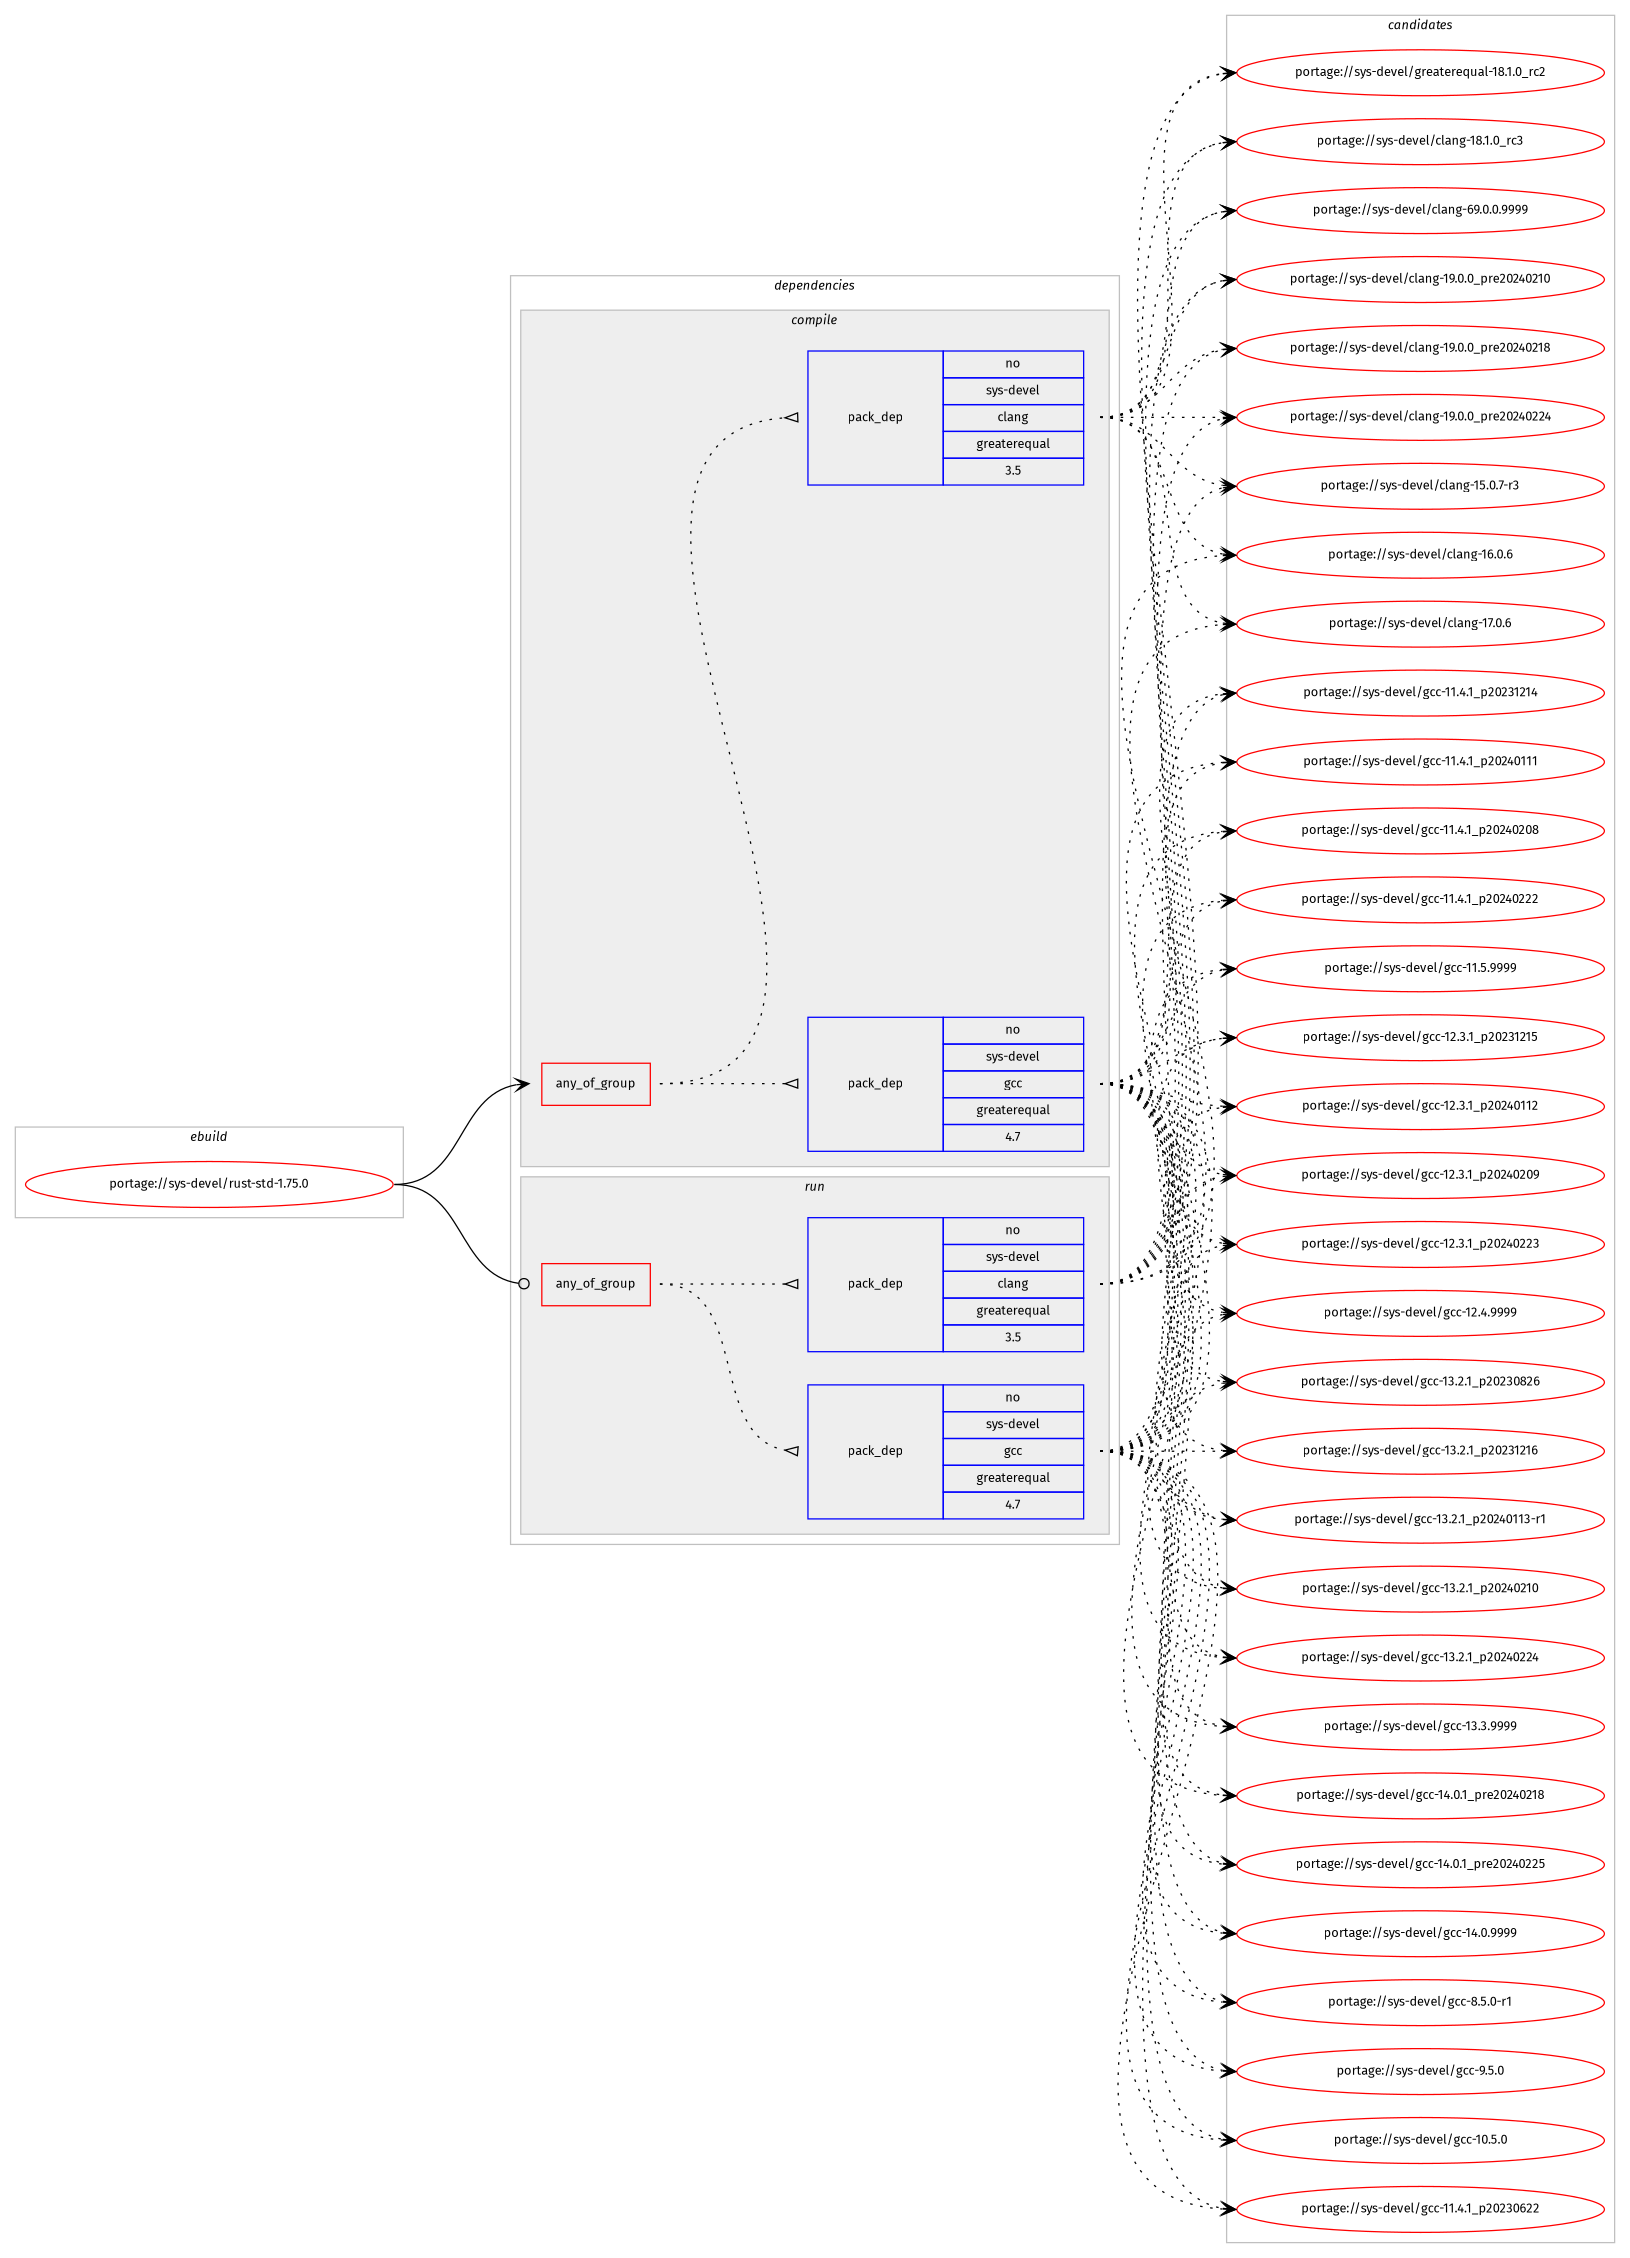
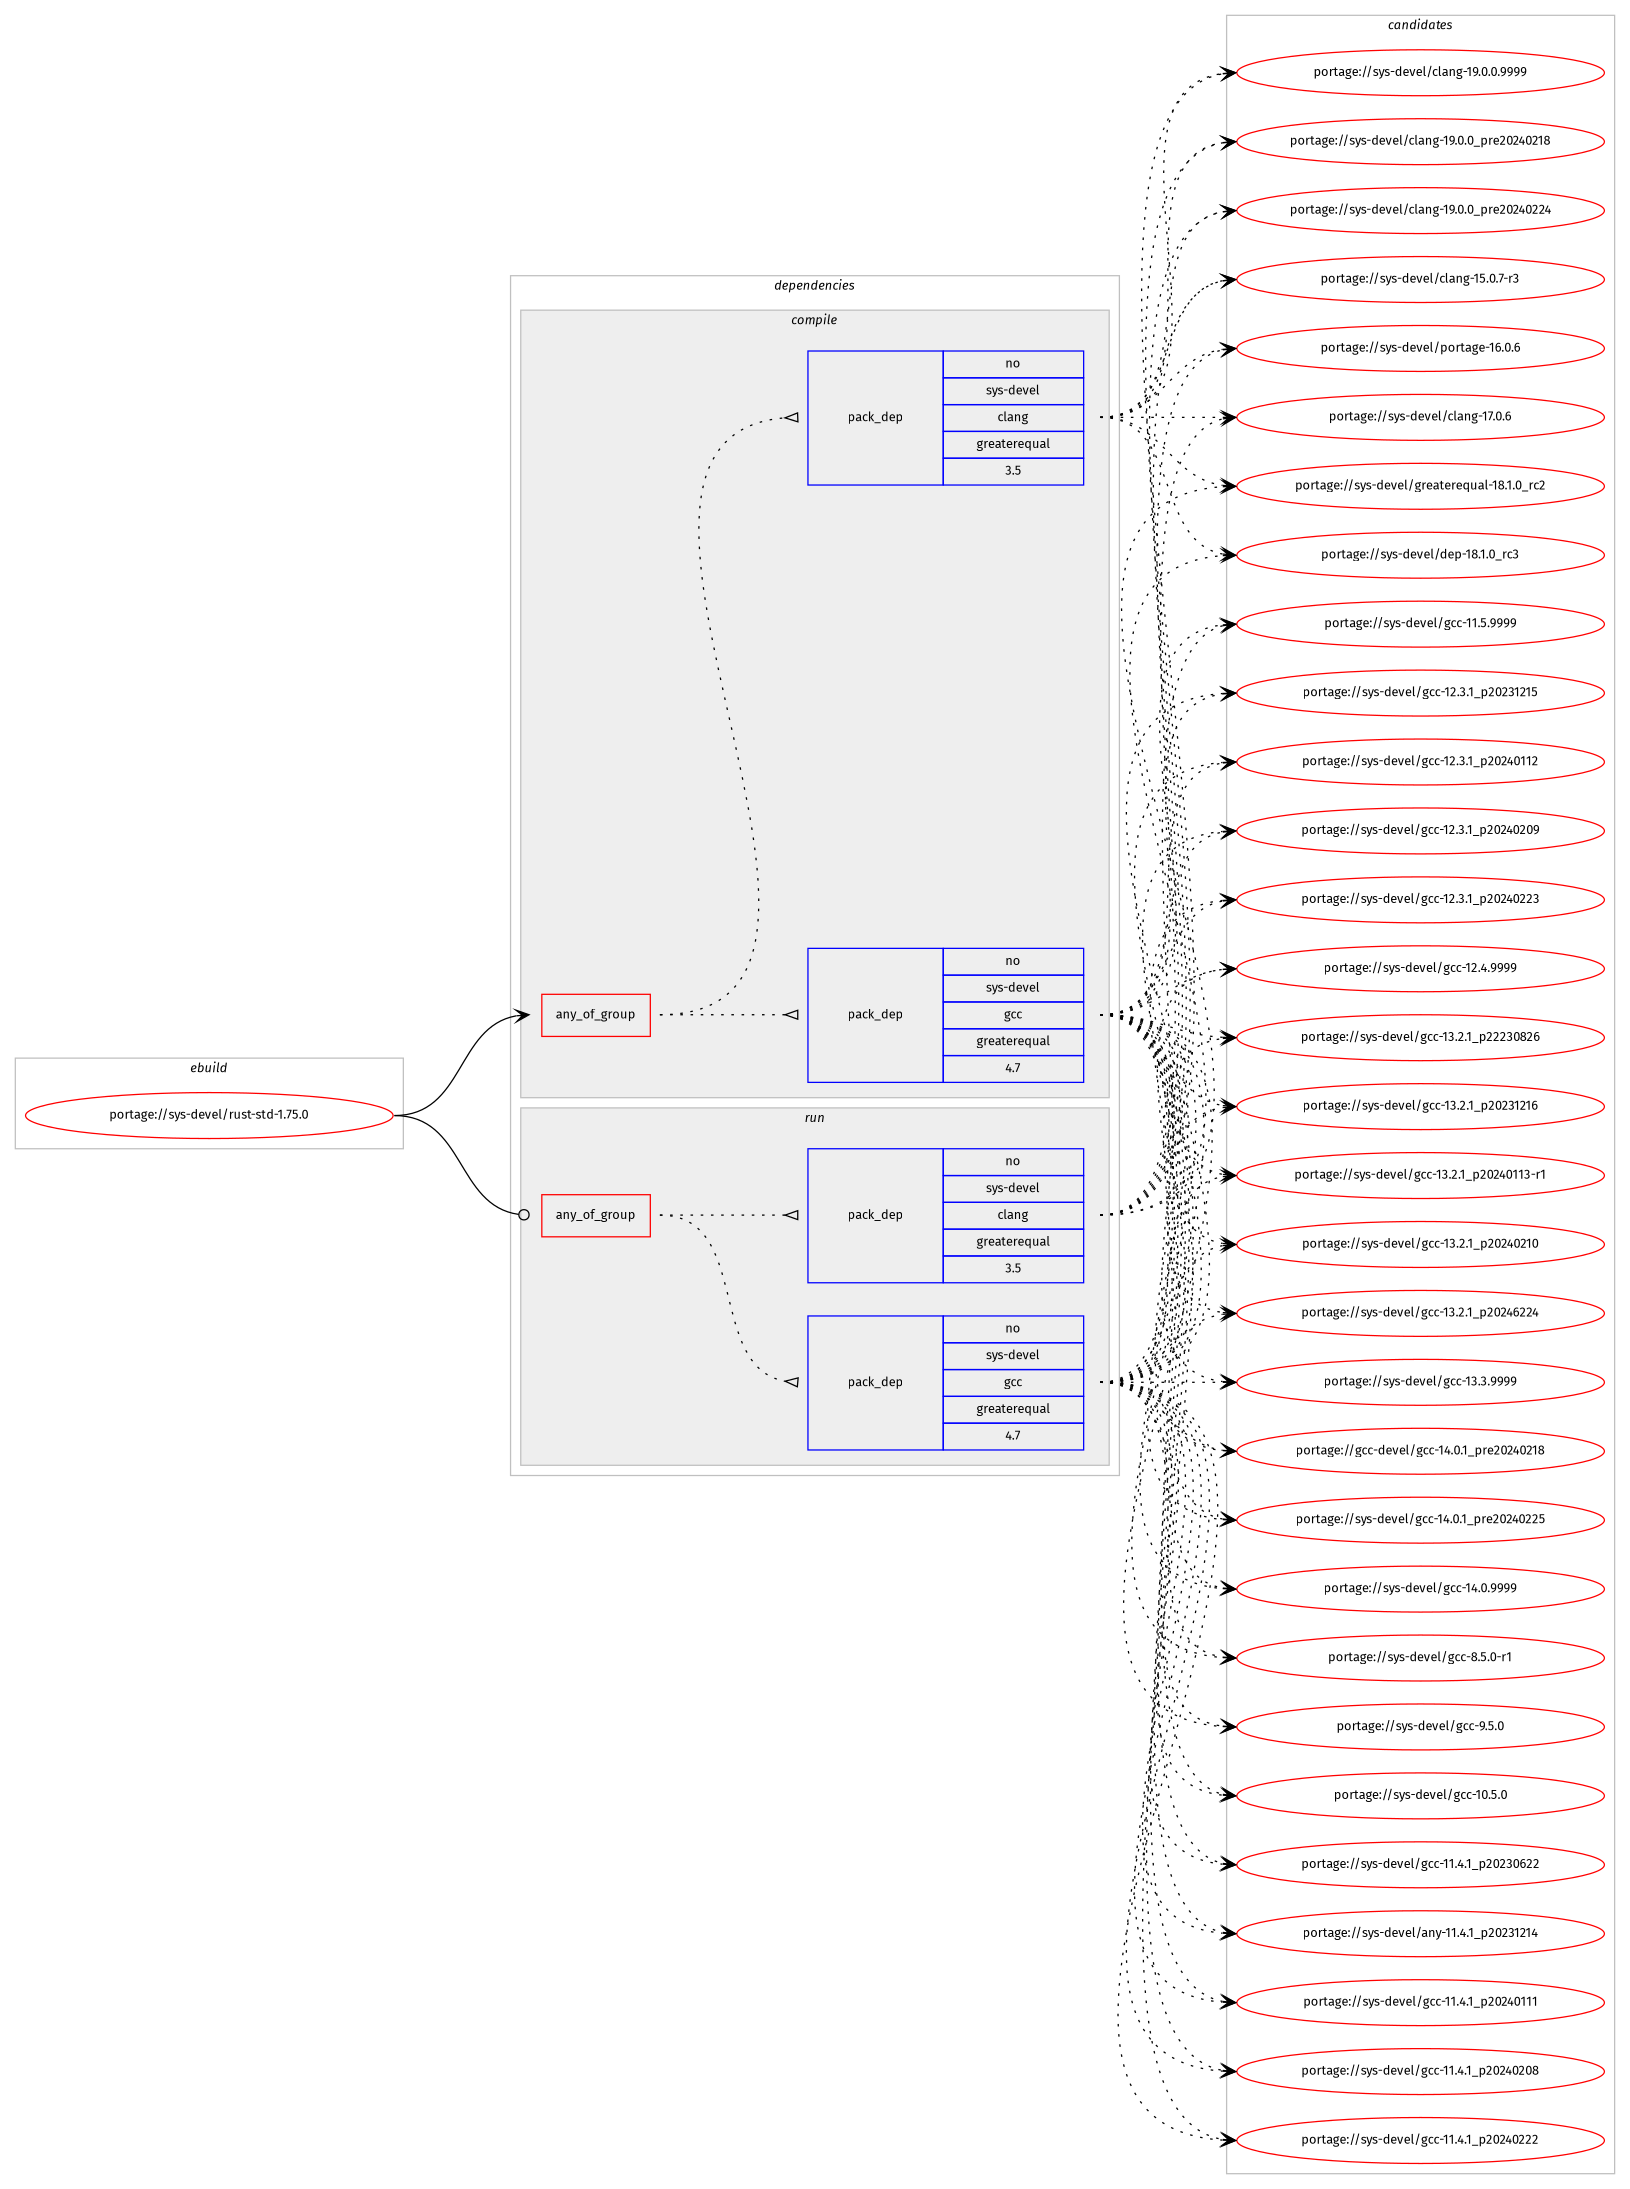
node "portage://sys-devel/clang-18.1.0_rc3": label "portage://sys-devel/clang-18.1.0_rc3" -> "portage://sys-devel/dep-18.1.0_rc3"
node "portage://sys-devel/clang-69.0.0.9999": label "portage://sys-devel/clang-69.0.0.9999" -> "portage://sys-devel/clang-19.0.0.9999"
node "portage://sys-devel/clang-19.0.0_pre20240210": removed
node "portage://sys-devel/clang-16.0.6": label "portage://sys-devel/clang-16.0.6" -> "portage://sys-devel/portage-16.0.6"
node "portage://sys-devel/gcc-11.4.1_p20231214": label "portage://sys-devel/gcc-11.4.1_p20231214" -> "portage://sys-devel/any-11.4.1_p20231214"
node "portage://sys-devel/gcc-13.2.1_p20230826": label "portage://sys-devel/gcc-13.2.1_p20230826" -> "portage://sys-devel/gcc-13.2.1_p22230826"
node "portage://sys-devel/gcc-13.2.1_p20240224": label "portage://sys-devel/gcc-13.2.1_p20240224" -> "portage://sys-devel/gcc-13.2.1_p20246224"
node "portage://sys-devel/gcc-14.0.1_pre20240218": label "portage://sys-devel/gcc-14.0.1_pre20240218" -> "portage://gcc-devel/gcc-14.0.1_pre20240218"
